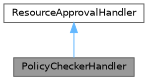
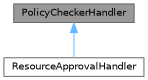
edge "PolicyCheckerHandler" -> "ResourceApprovalHandler": reversed
